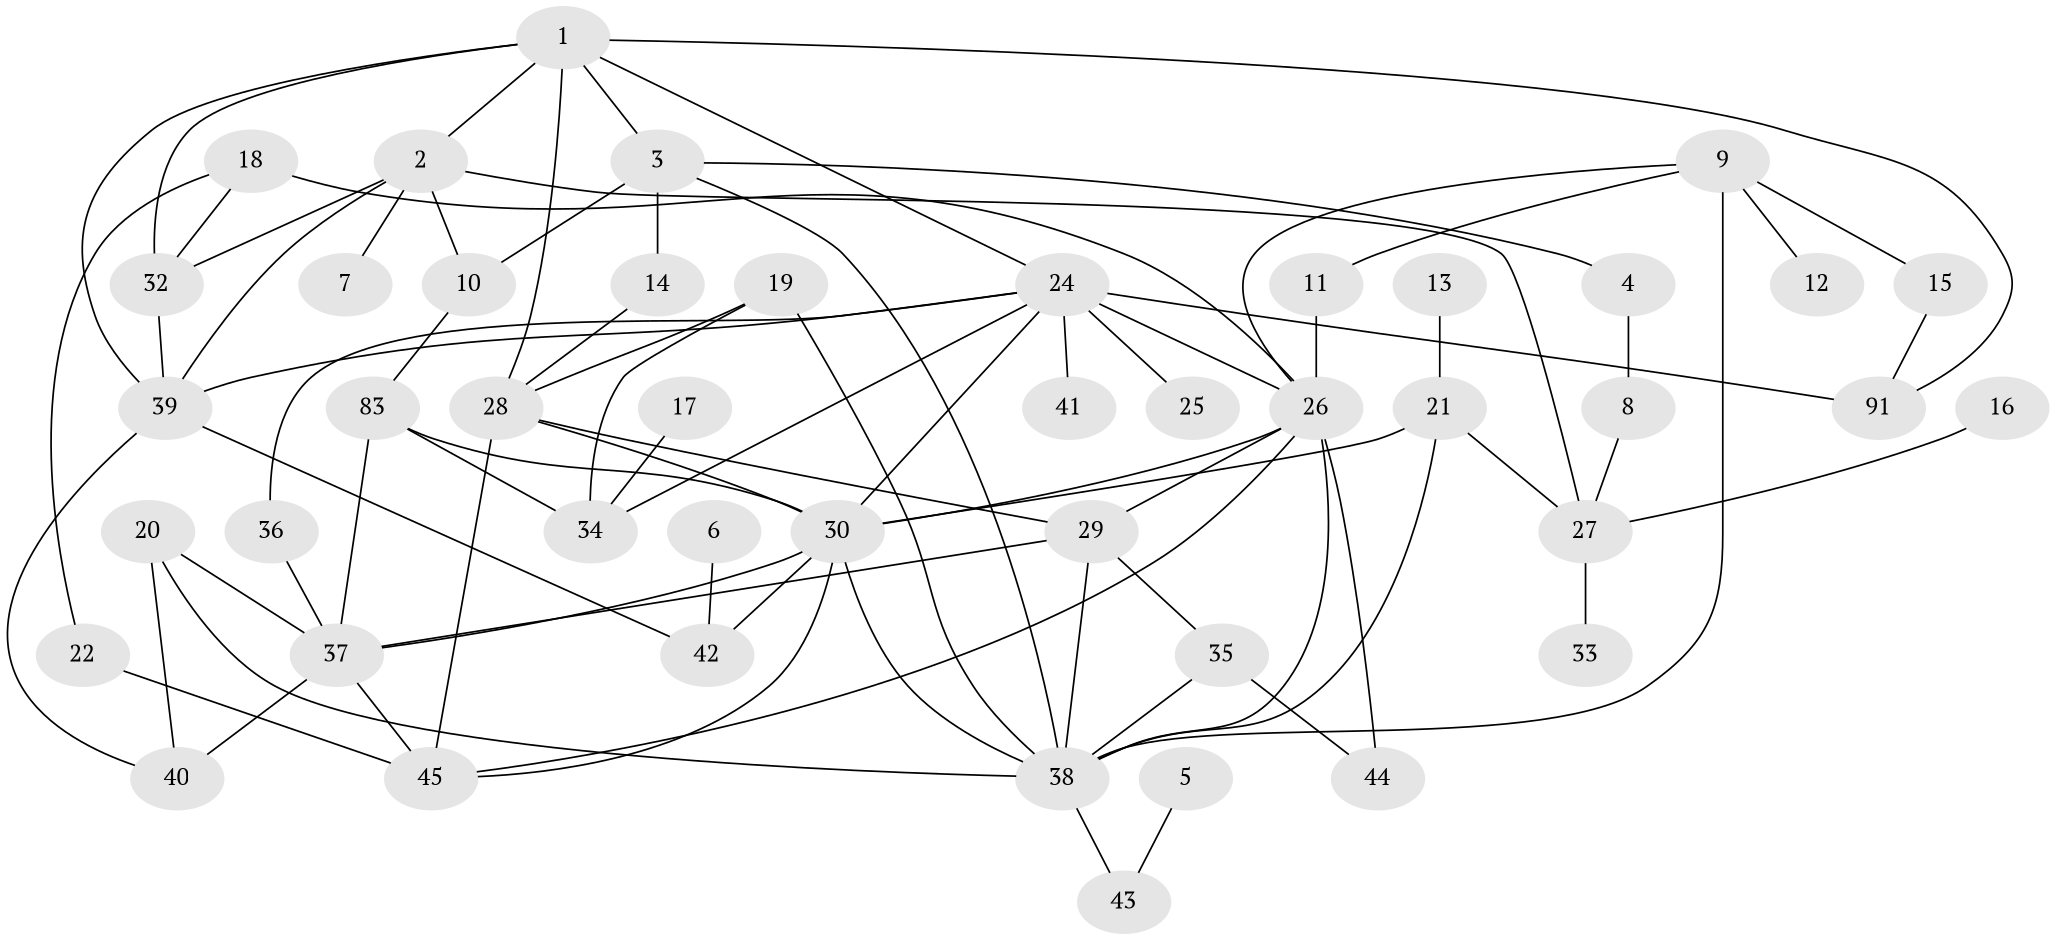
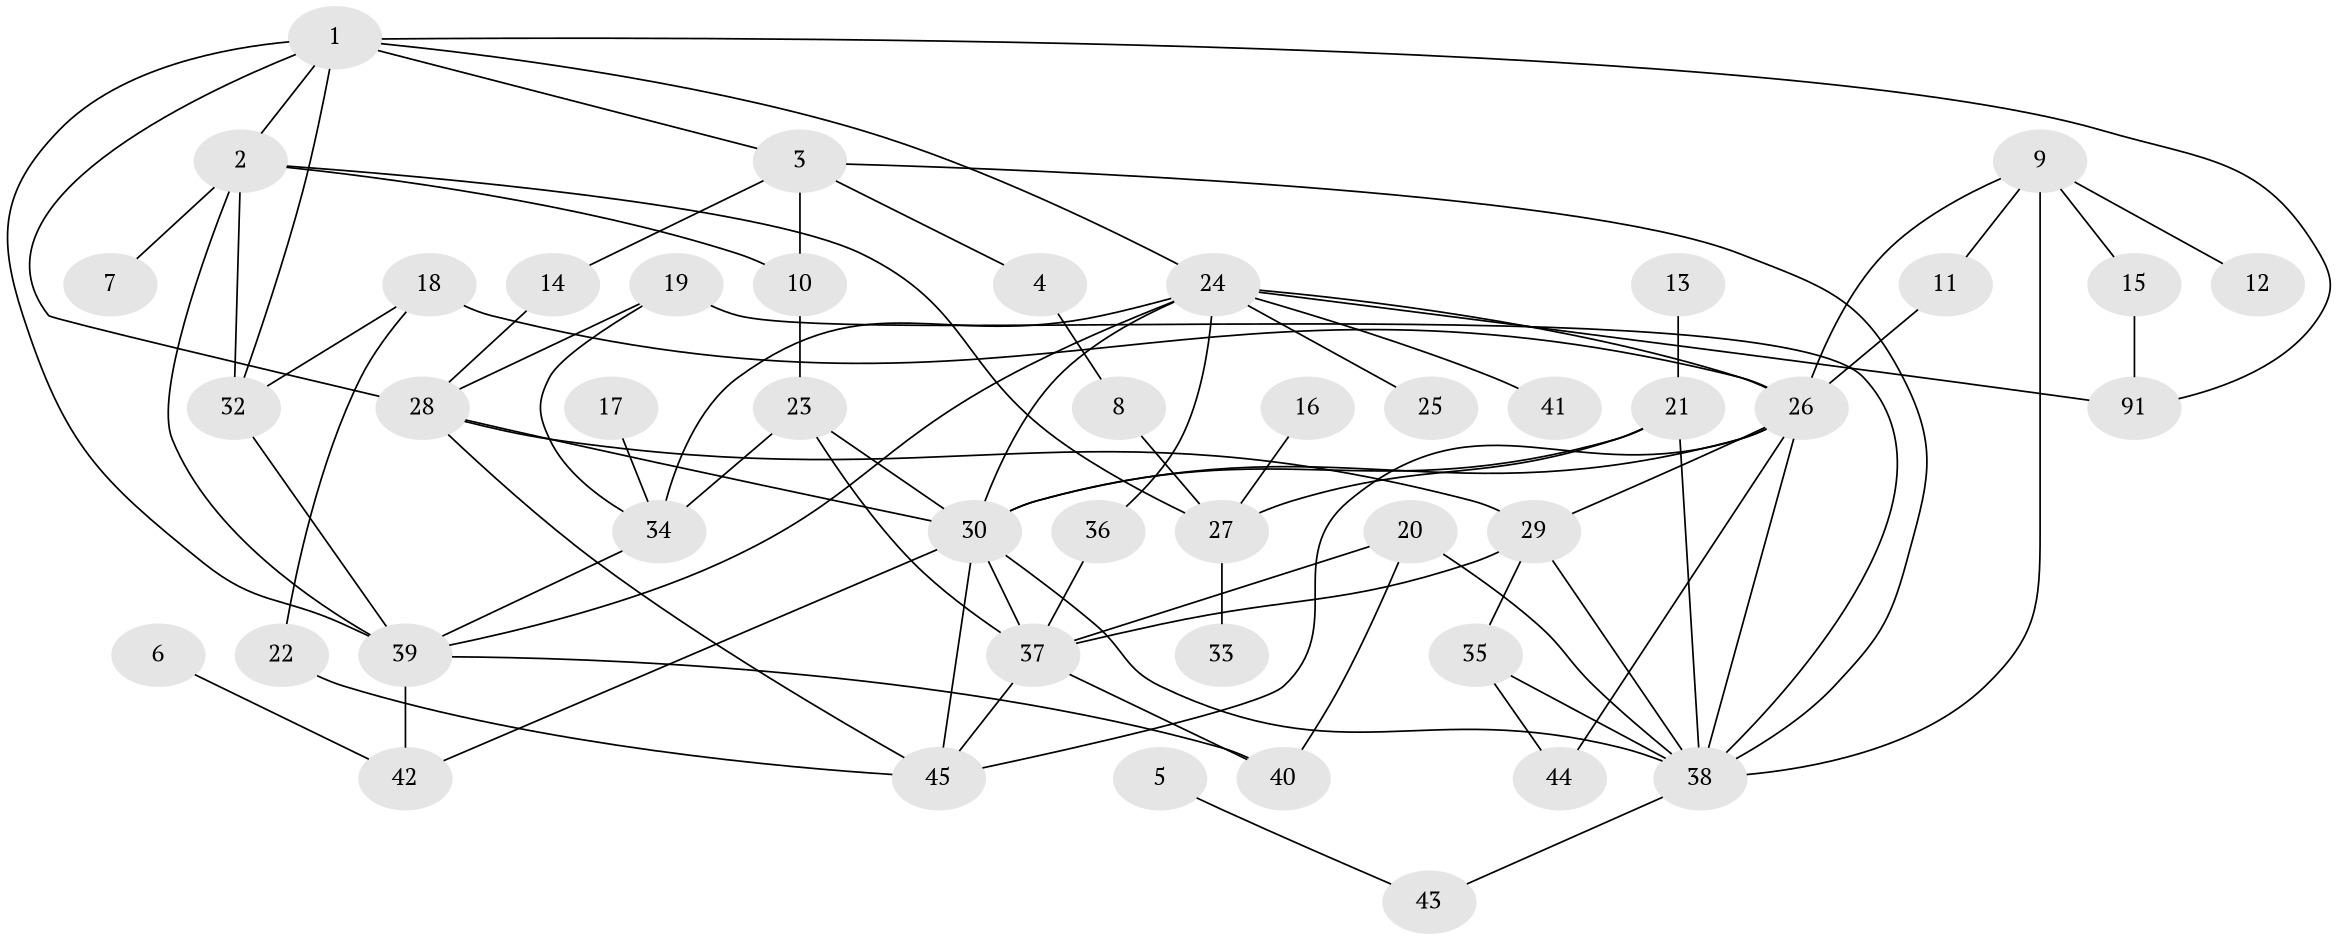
node "83": label "83" -> "23"
edge "34" -- "39": added
